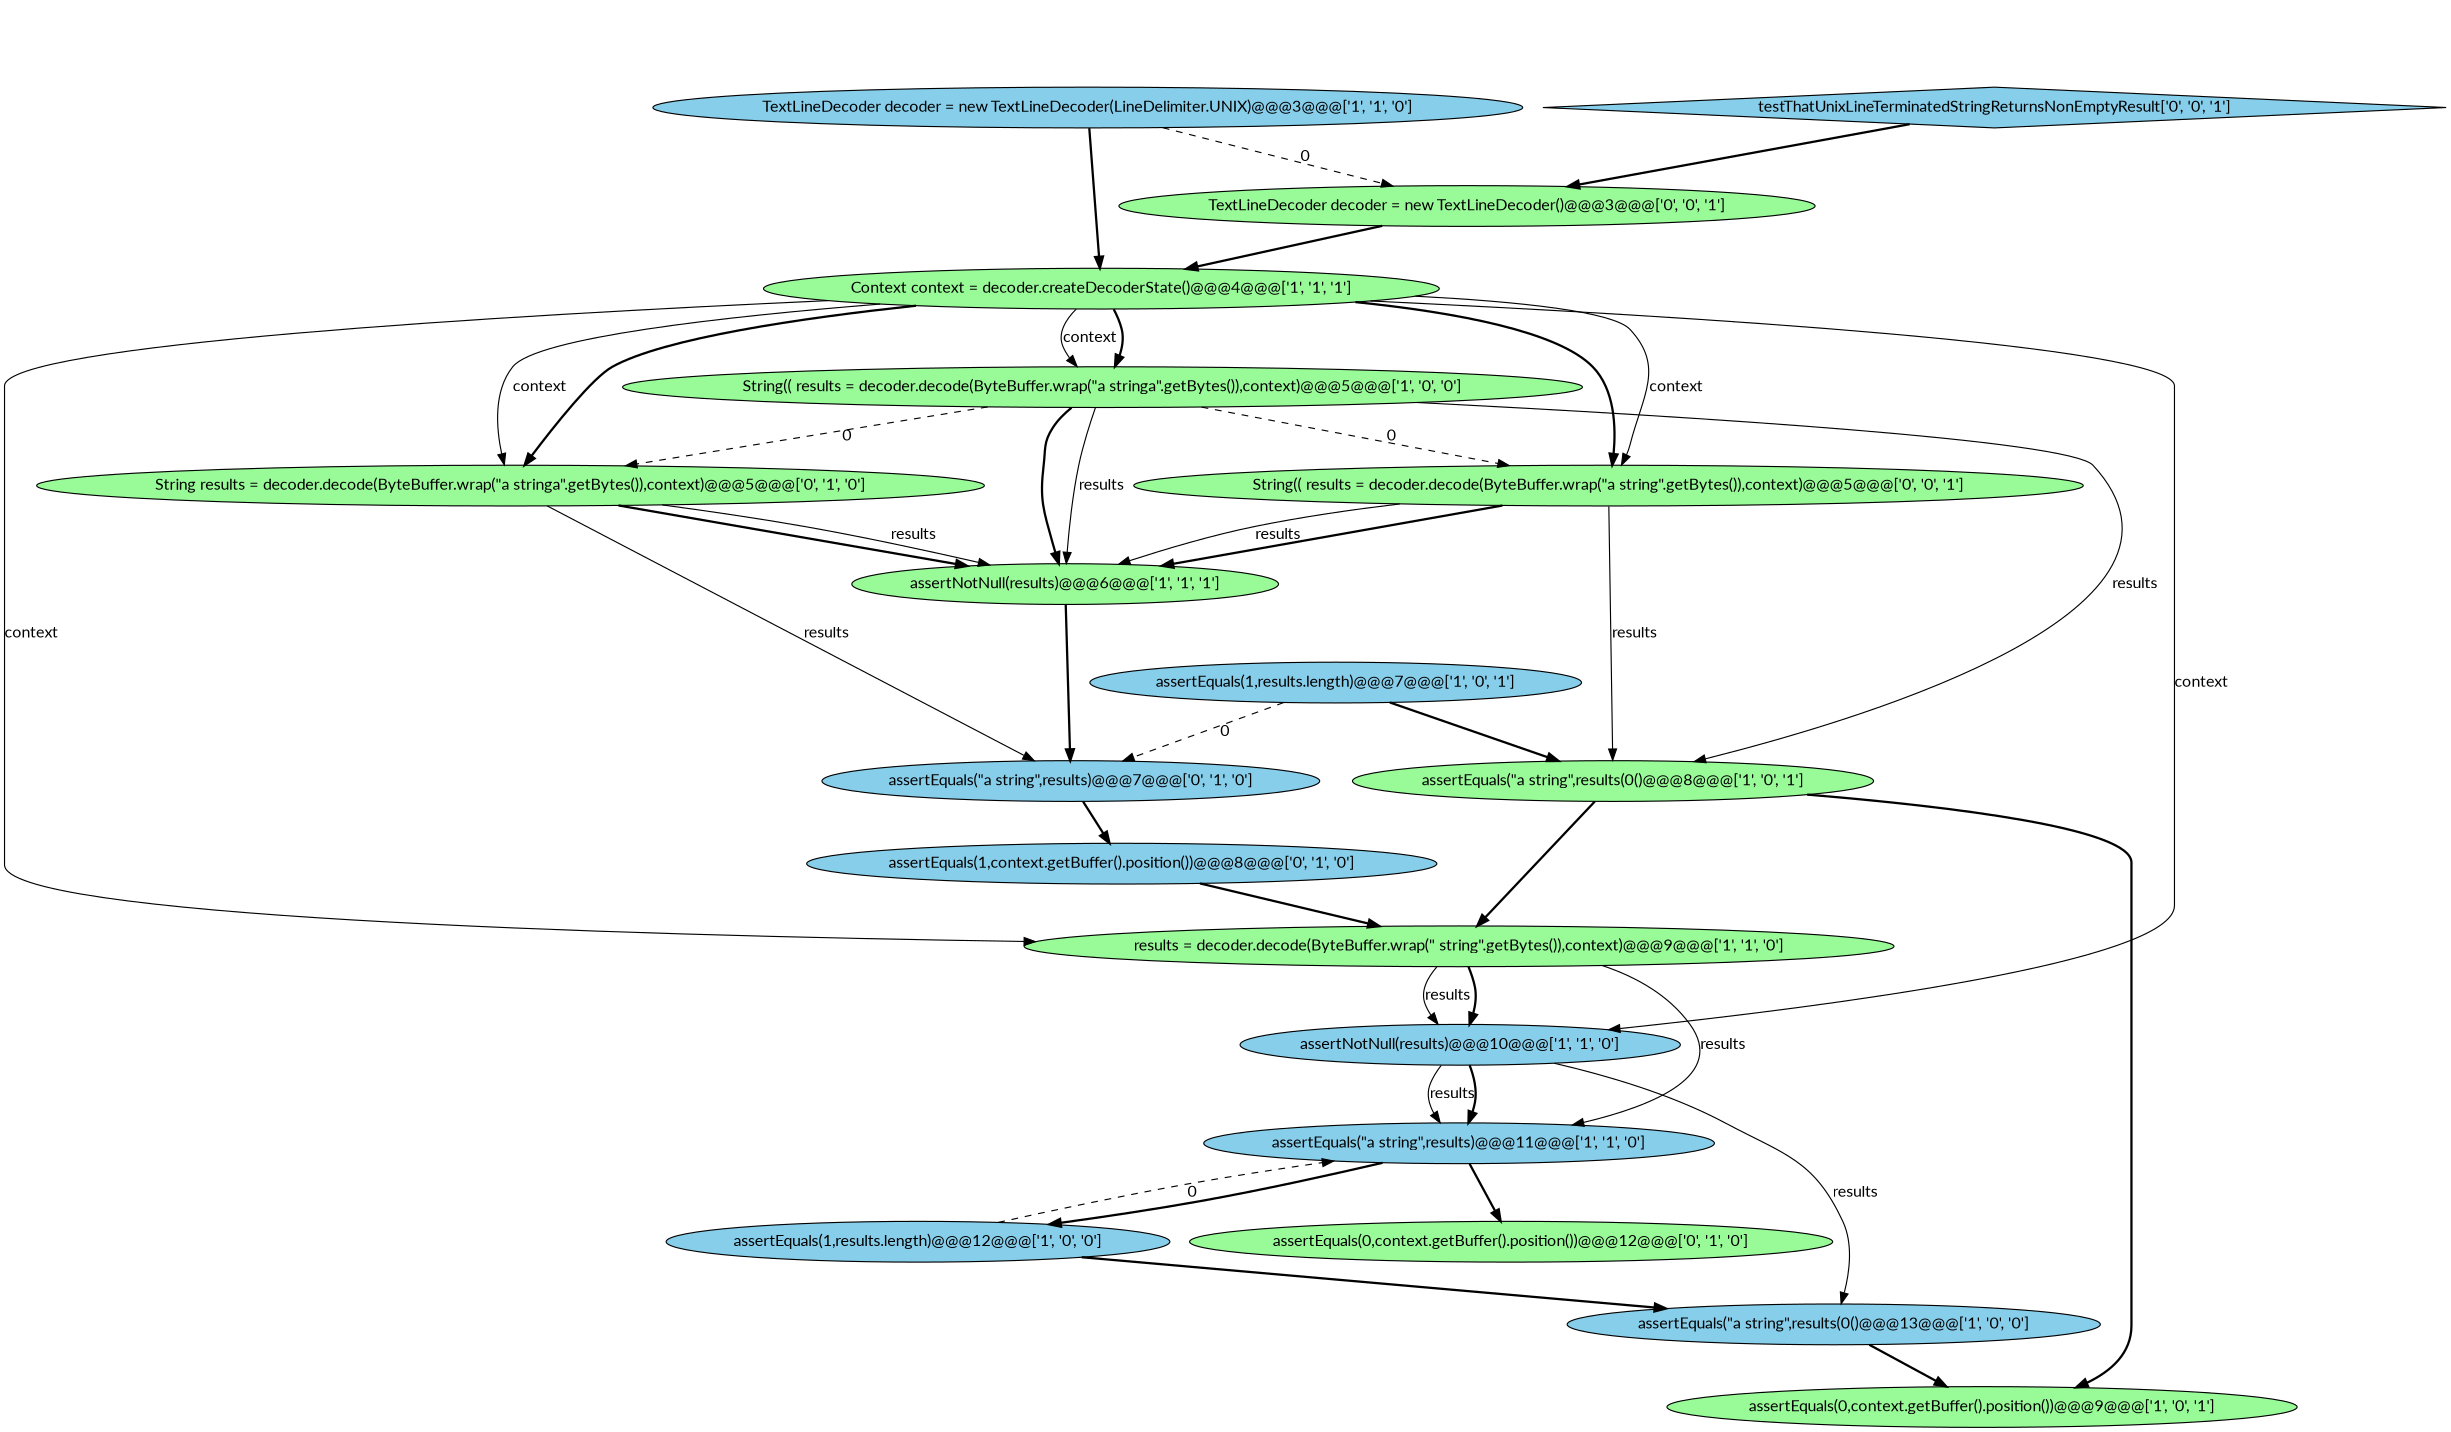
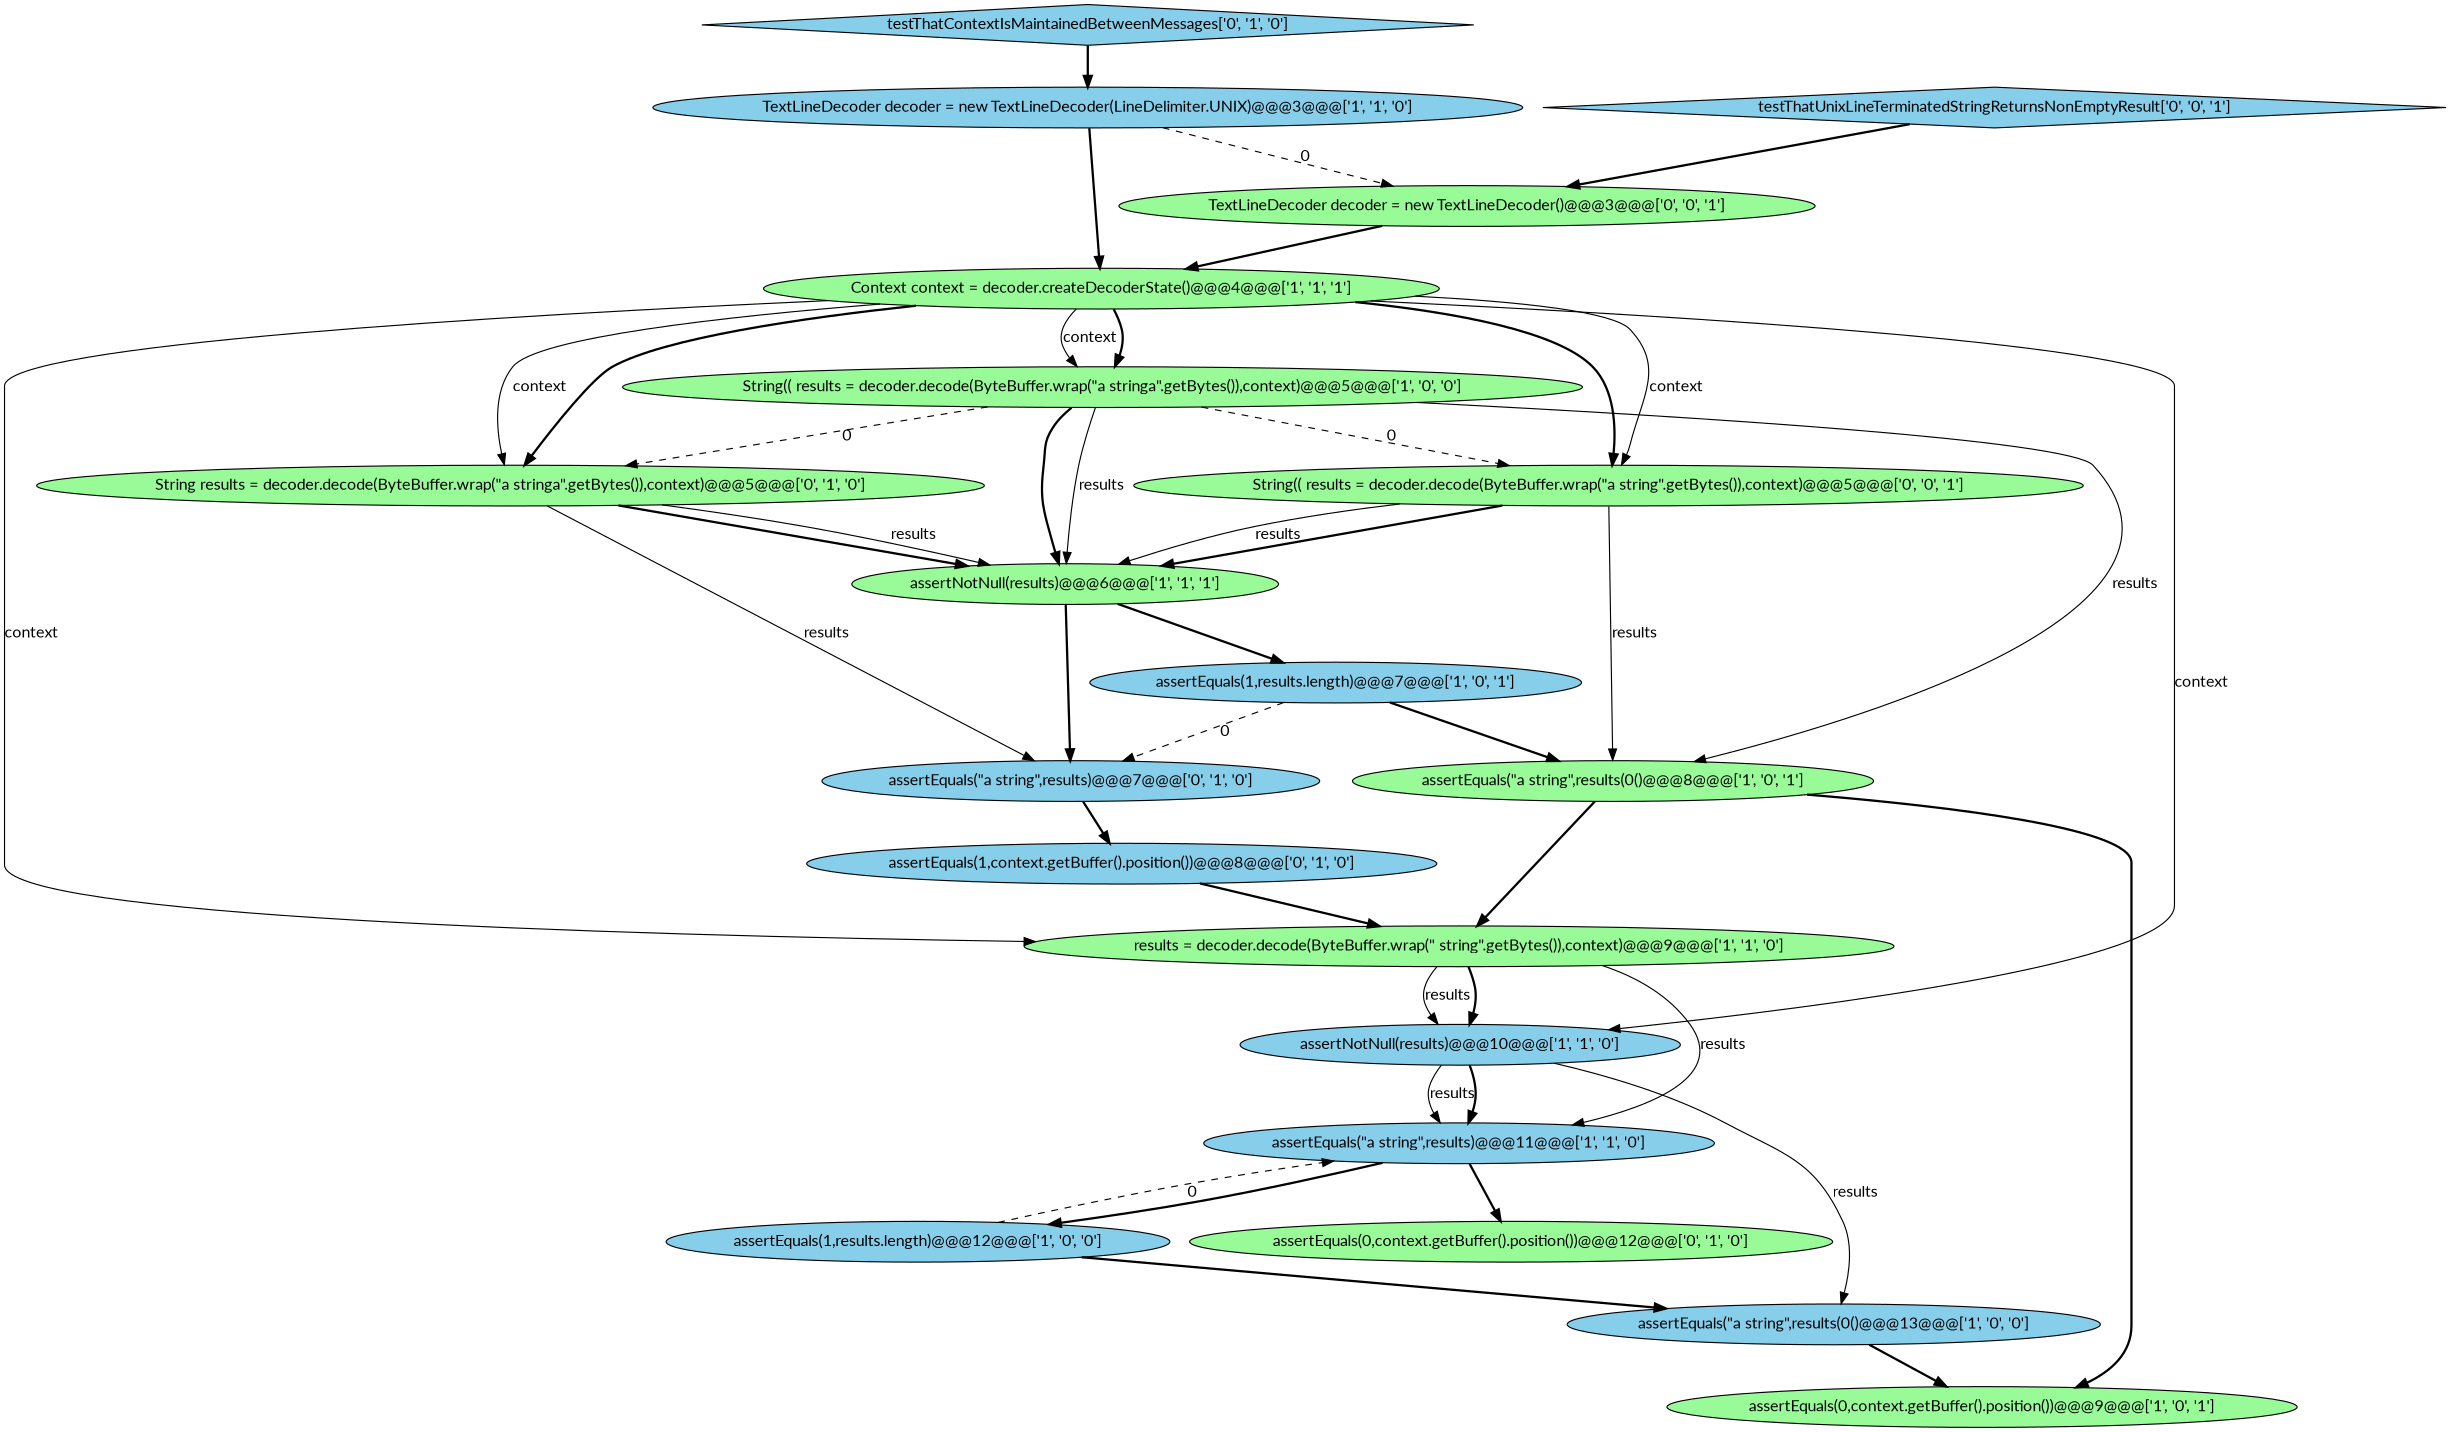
node "testThatContextIsMaintainedBetweenMessages['0', '1', '0']": added
edge "assertNotNull(results)@@@6@@@['1', '1', '1']" -> "assertEquals(1,results.length)@@@7@@@['1', '0', '1']": added
